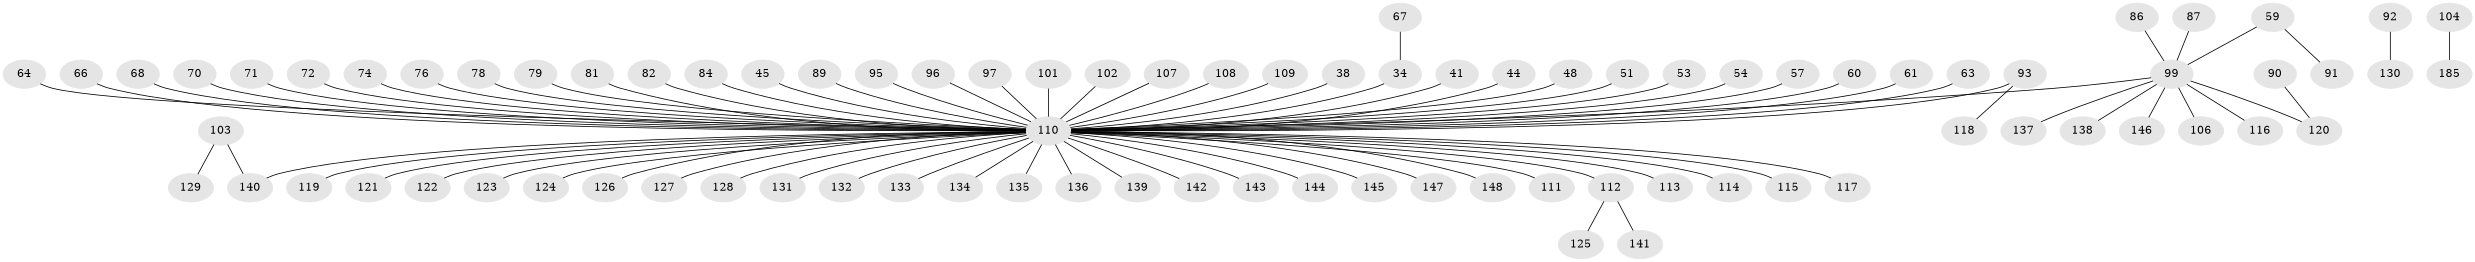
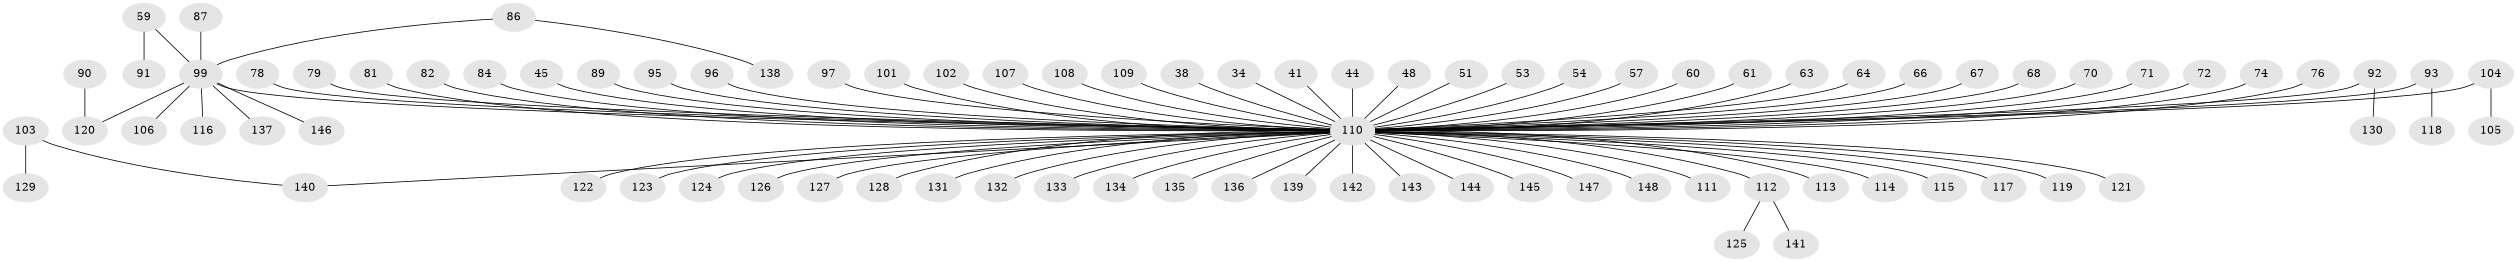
edge "67" -- "34": now "67" -- "110"
node "185": label "185" -> "105"
edge "99" -- "138": now "86" -- "138"
edge "92" -- "110": added
edge "104" -- "110": added
